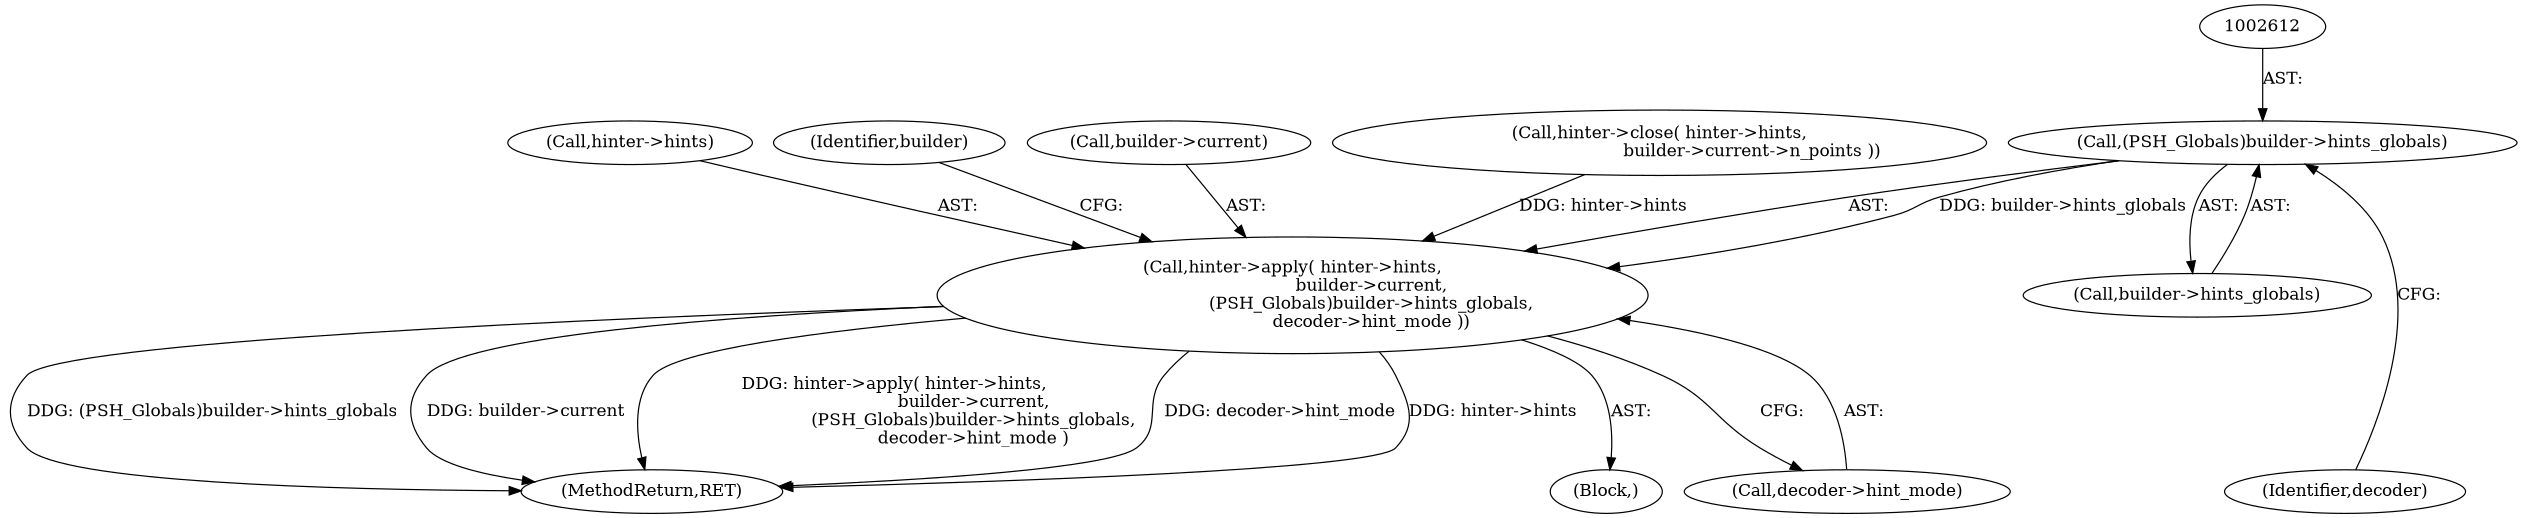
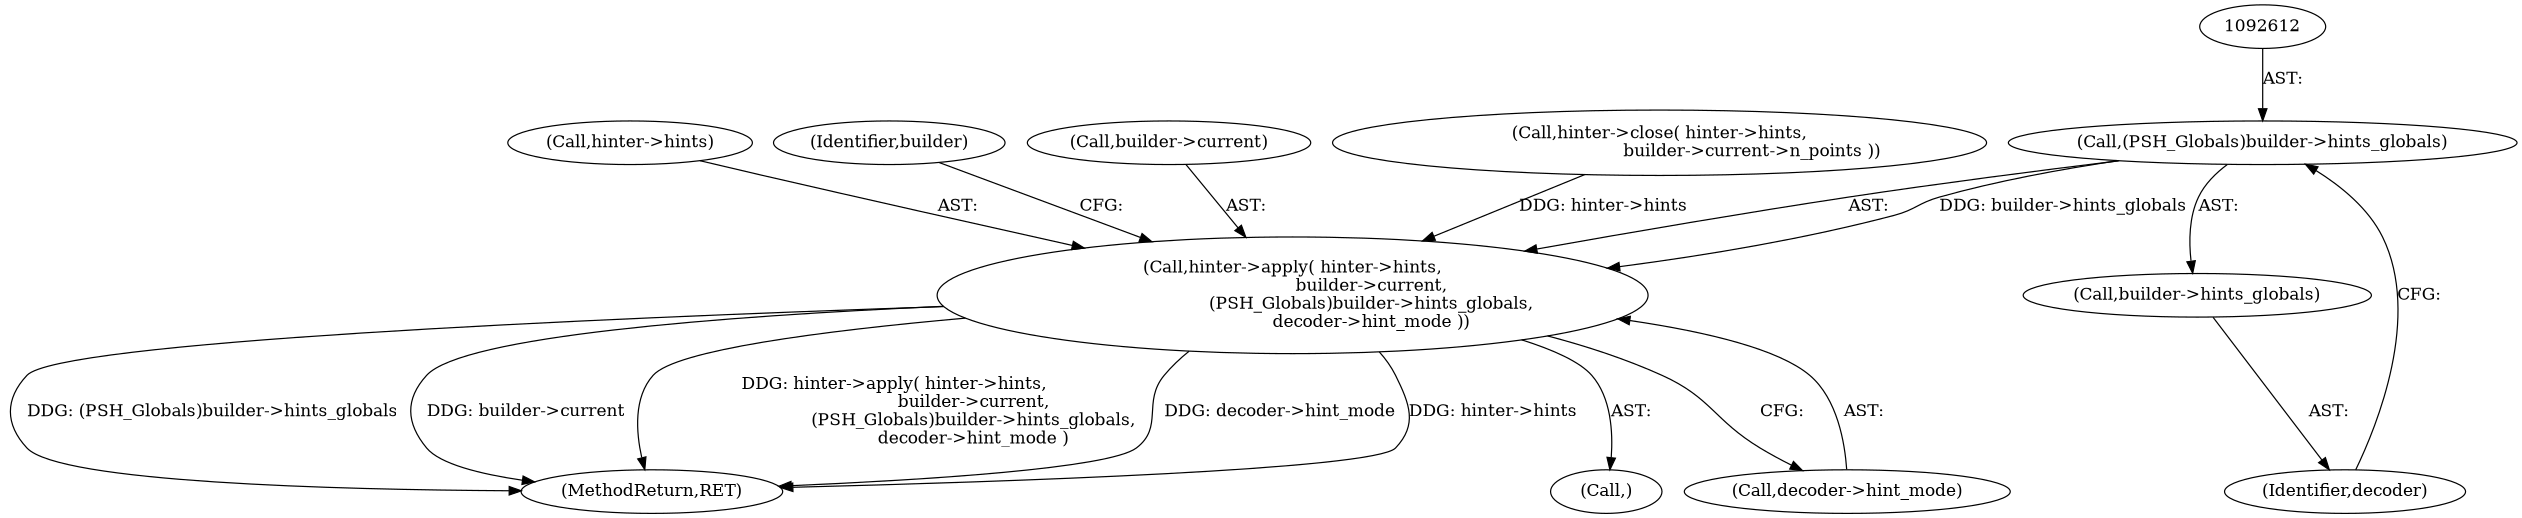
node "1002612": label "1002612" -> "1092612"
edge "(Call,builder->hints_globals)" -> "(Call,(PSH_Globals)builder->hints_globals)": now "(Call,builder->hints_globals)" -> "(Identifier,decoder)"
node "(Block,)": label "(Block,)" -> "(Call,)"
